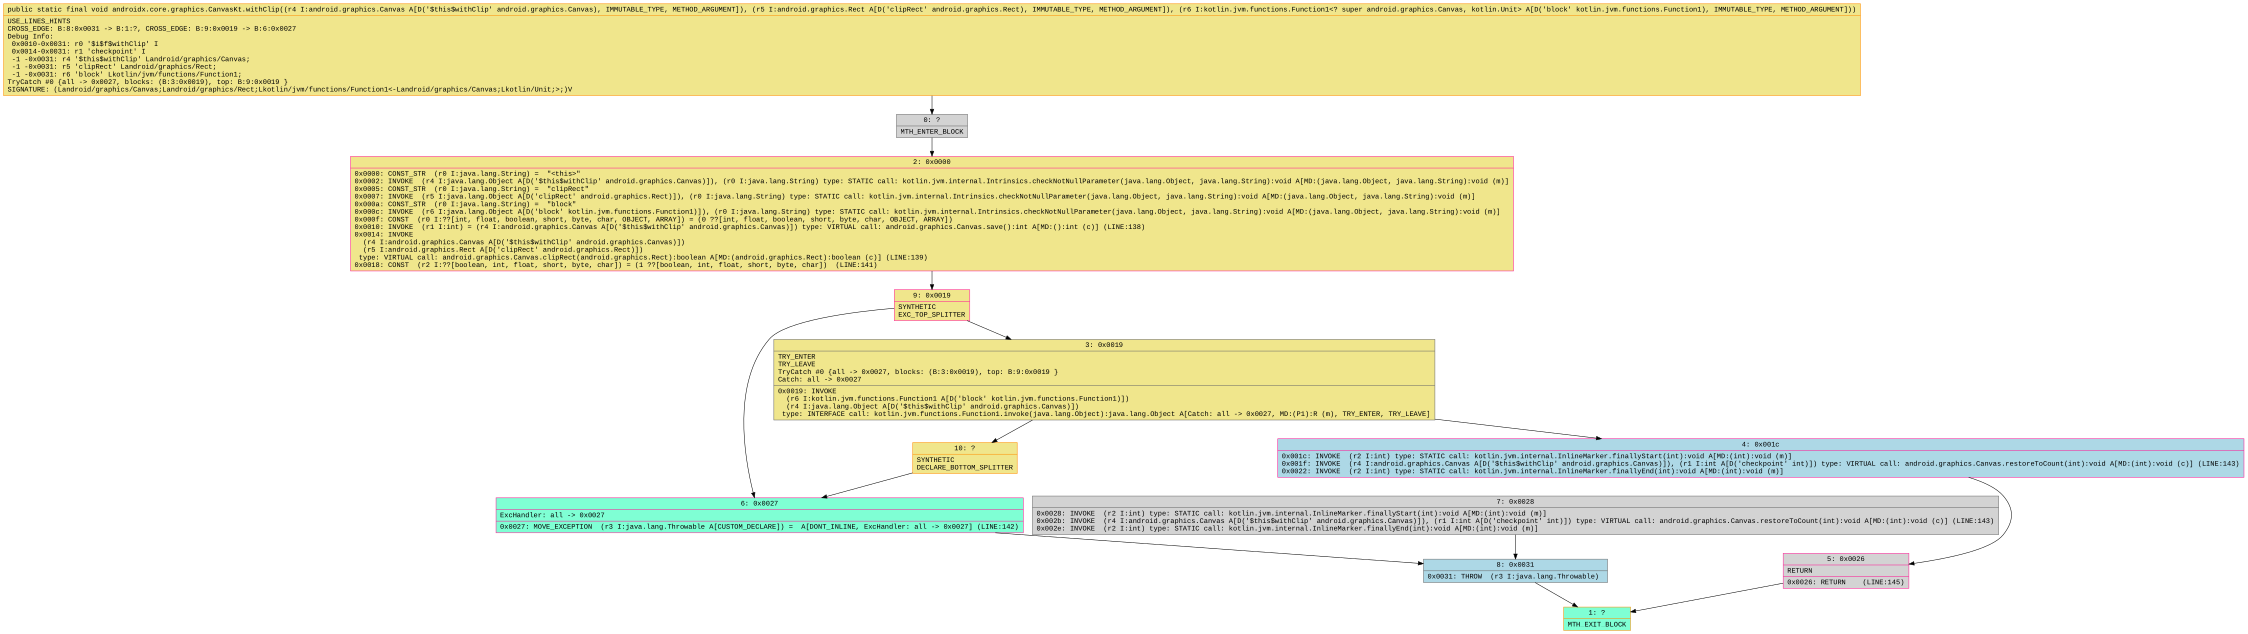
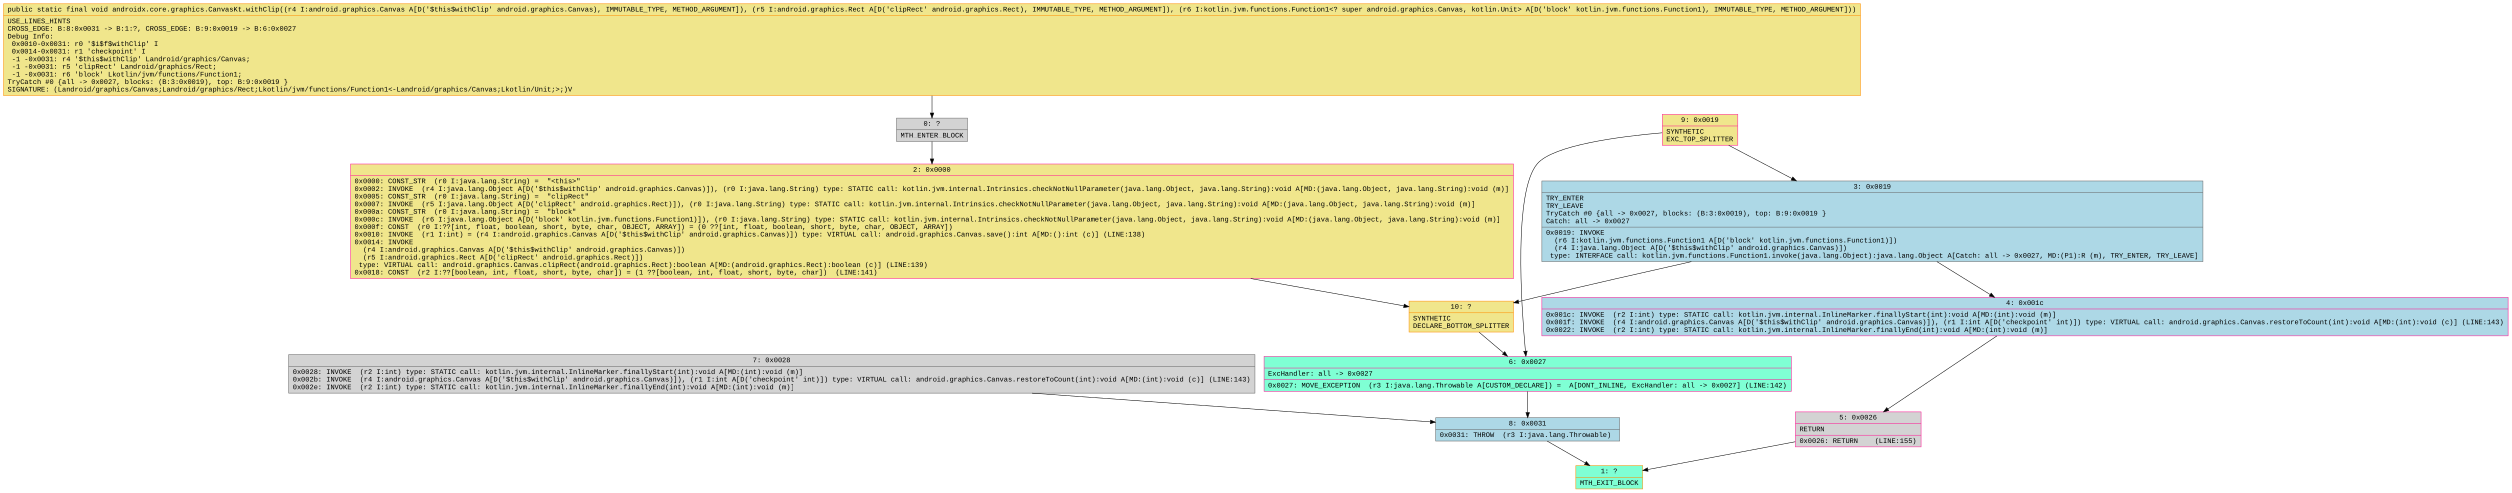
edge "2: 0x0000" -> "9: 0x0019": now "2: 0x0000" -> "10: ?"
node "3: 0x0019": fillcolor khaki -> lightblue
node "5: 0x0026": text "0x0026: RETURN    (LINE:145)" -> "0x0026: RETURN    (LINE:155)"
